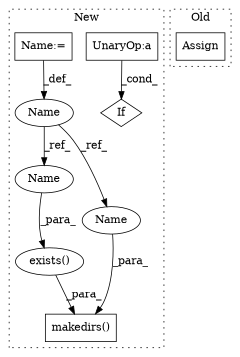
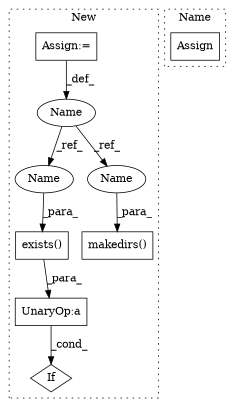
cluster "Old": label "Old" -> "Name"
node "Name:=": label "Name:=" -> "Assign:="
node "exists()": shape ellipse -> box
edge "exists()" -> "makedirs()": now "exists()" -> "UnaryOp:a"
